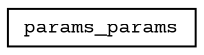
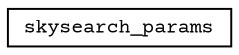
node "params_params": label "params_params" -> "skysearch_params"
